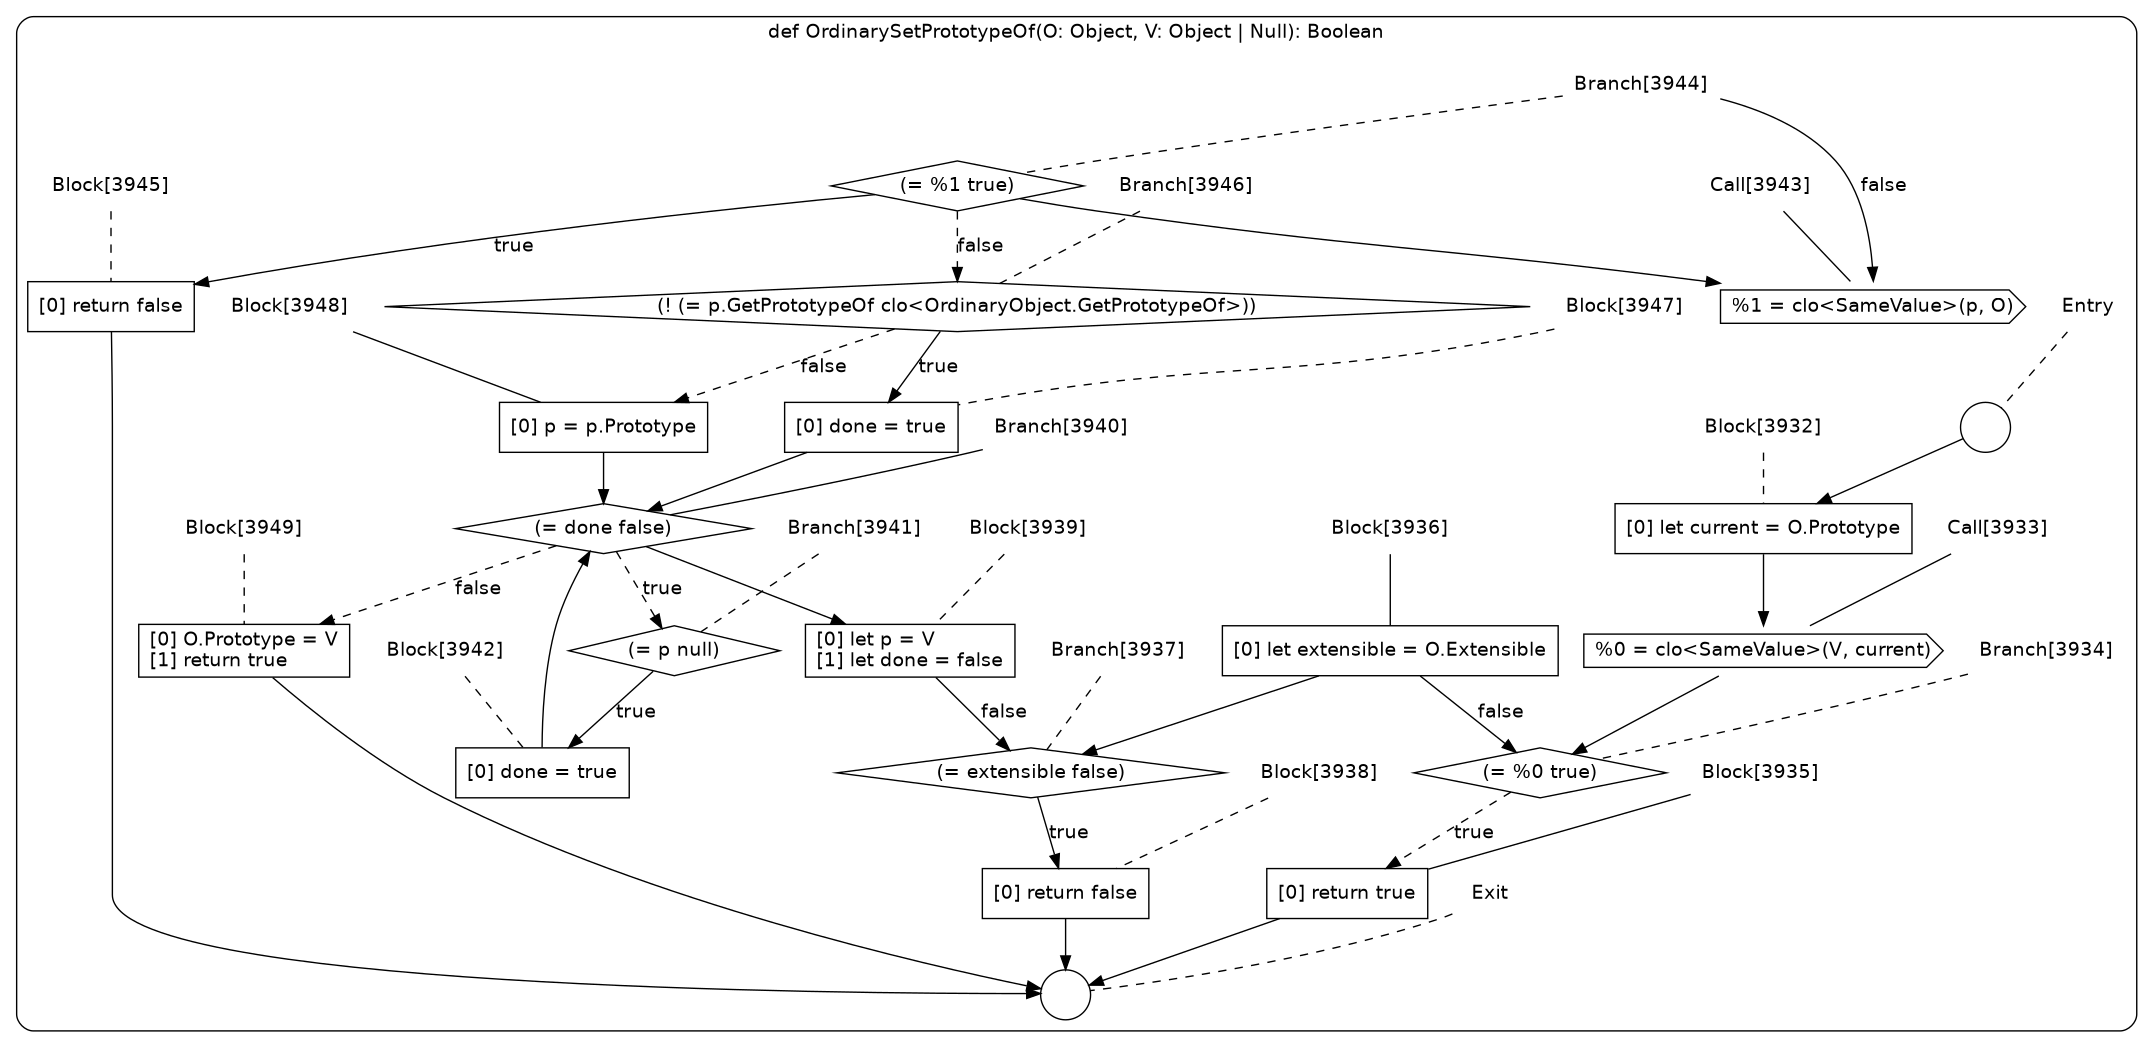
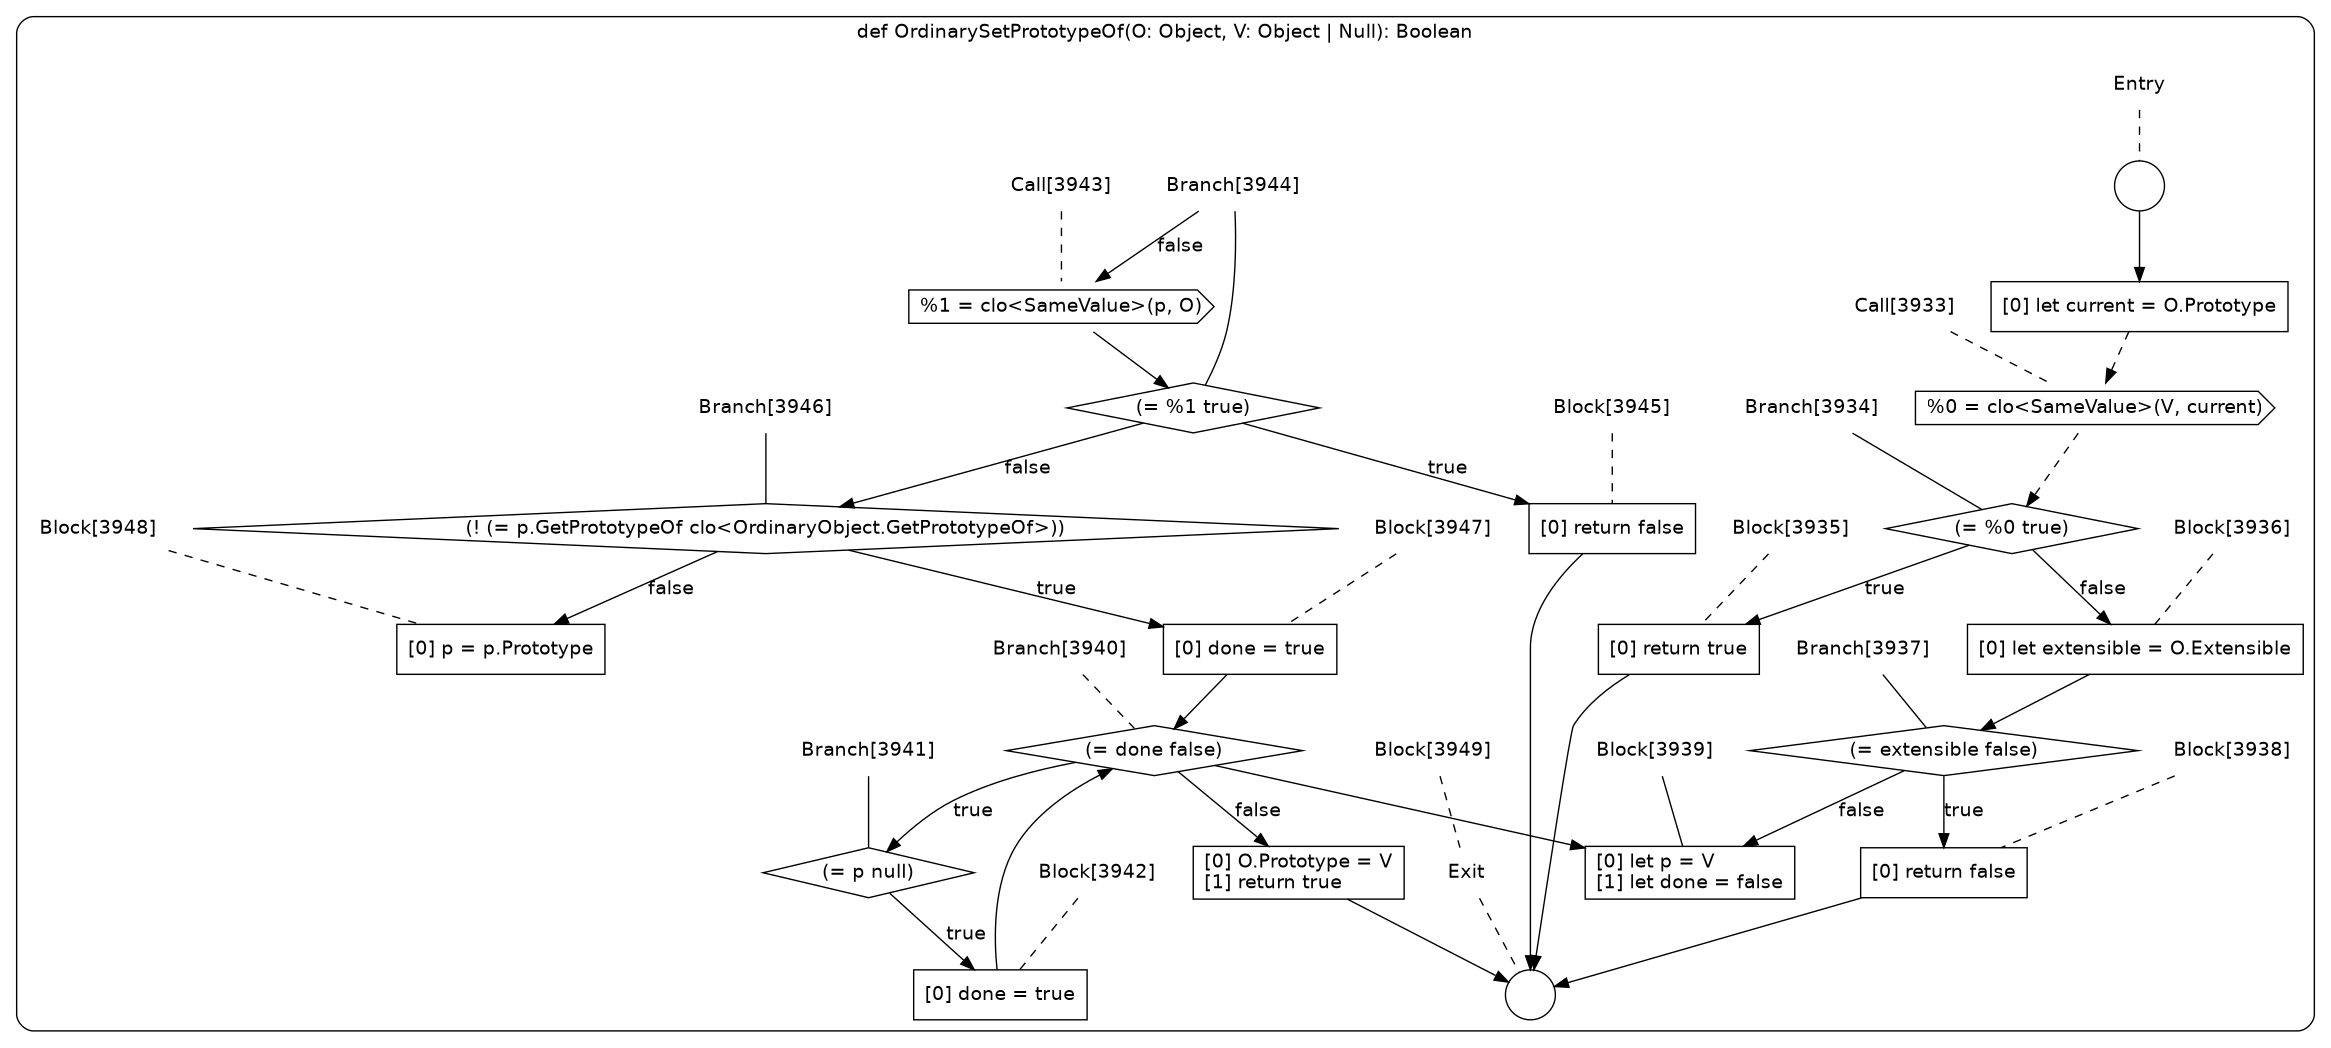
edge "Branch[3944]" -- "(= %1 true)": style dashed -> solid
edge "(= %1 true)" -> "(! (= p.GetPrototypeOf clo<OrdinaryObject.GetPrototypeOf>))": style dashed -> solid
edge "(= %1 true)" -> "%1 = clo<SameValue>(p, O)": reversed
edge "Call[3943]" -- "%1 = clo<SameValue>(p, O)": style solid -> dashed
edge "Branch[3946]" -- "(! (= p.GetPrototypeOf clo<OrdinaryObject.GetPrototypeOf>))": style dashed -> solid
edge "(! (= p.GetPrototypeOf clo<OrdinaryObject.GetPrototypeOf>))" -> "[0] p = p.Prototype": style dashed -> solid
edge "Block[3948]" -- "[0] p = p.Prototype": style solid -> dashed
node "Block[3932]": removed
edge "[0] p = p.Prototype" -> "(= done false)": removed
edge "Branch[3940]" -- "(= done false)": style solid -> dashed
edge "(= done false)" -> "[0] O.Prototype = V": style dashed -> solid
edge "[0] let current = O.Prototype" -> "%0 = clo<SameValue>(V, current)": style solid -> dashed
edge "(= done false)" -> "(= p null)": style dashed -> solid
edge "Block[3949]" -- "[0] O.Prototype = V": now "Block[3949]" -- "Exit"
edge "Block[3939]" -- "[0] let p = V": style dashed -> solid
edge "Block[3936]" -- "[0] let extensible = O.Extensible": style solid -> dashed
edge "Call[3933]" -- "%0 = clo<SameValue>(V, current)": style solid -> dashed
edge "Branch[3941]" -- "(= p null)": style dashed -> solid
edge "[0] let p = V" -> "(= extensible false)": reversed
edge "[0] let extensible = O.Extensible" -> "(= %0 true)": reversed
edge "%0 = clo<SameValue>(V, current)" -> "(= %0 true)": style solid -> dashed
edge "Branch[3937]" -- "(= extensible false)": style dashed -> solid
edge "Branch[3934]" -- "(= %0 true)": style dashed -> solid
edge "(= %0 true)" -> "[0] return true": style dashed -> solid
edge "Block[3935]" -- "[0] return true": style solid -> dashed
